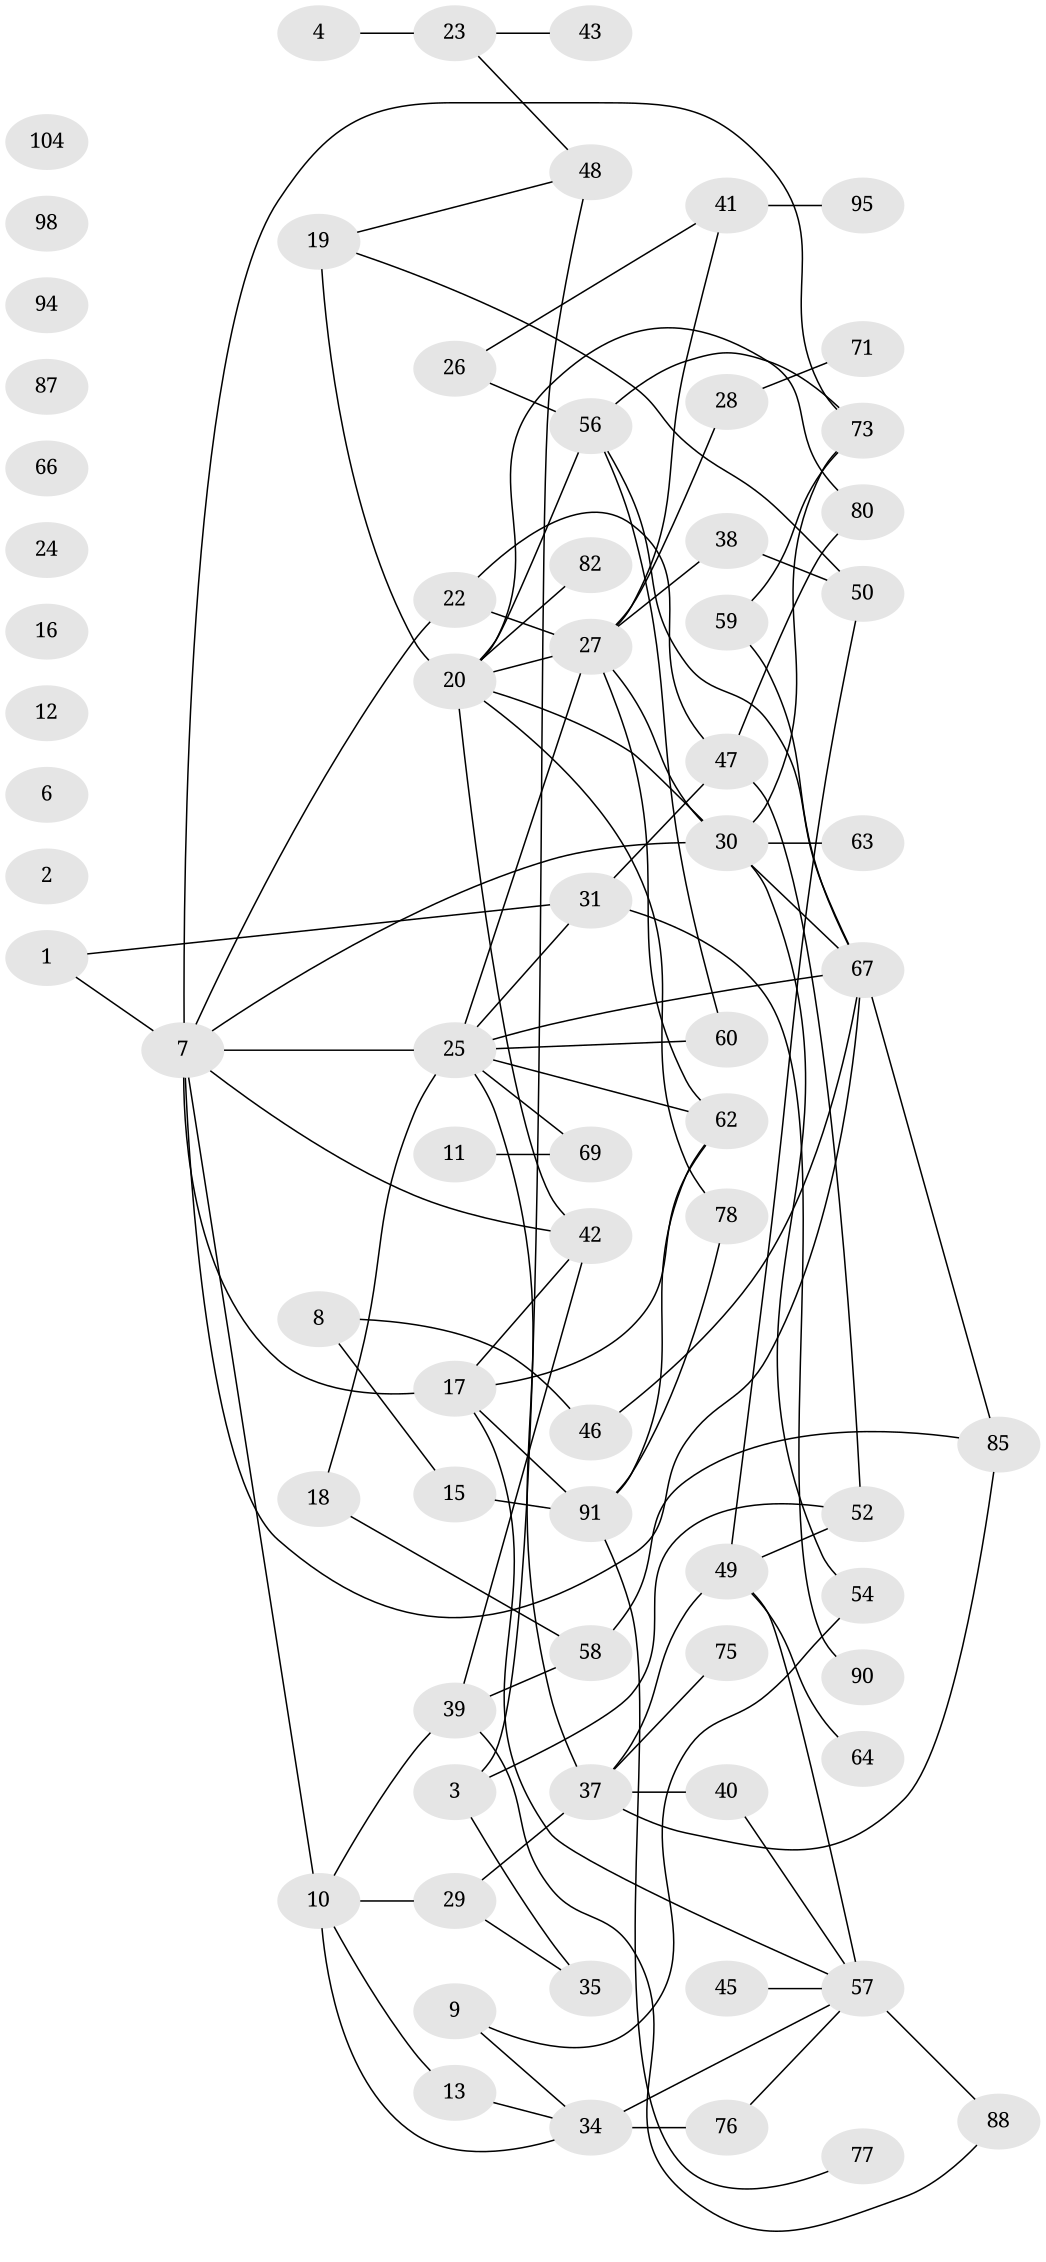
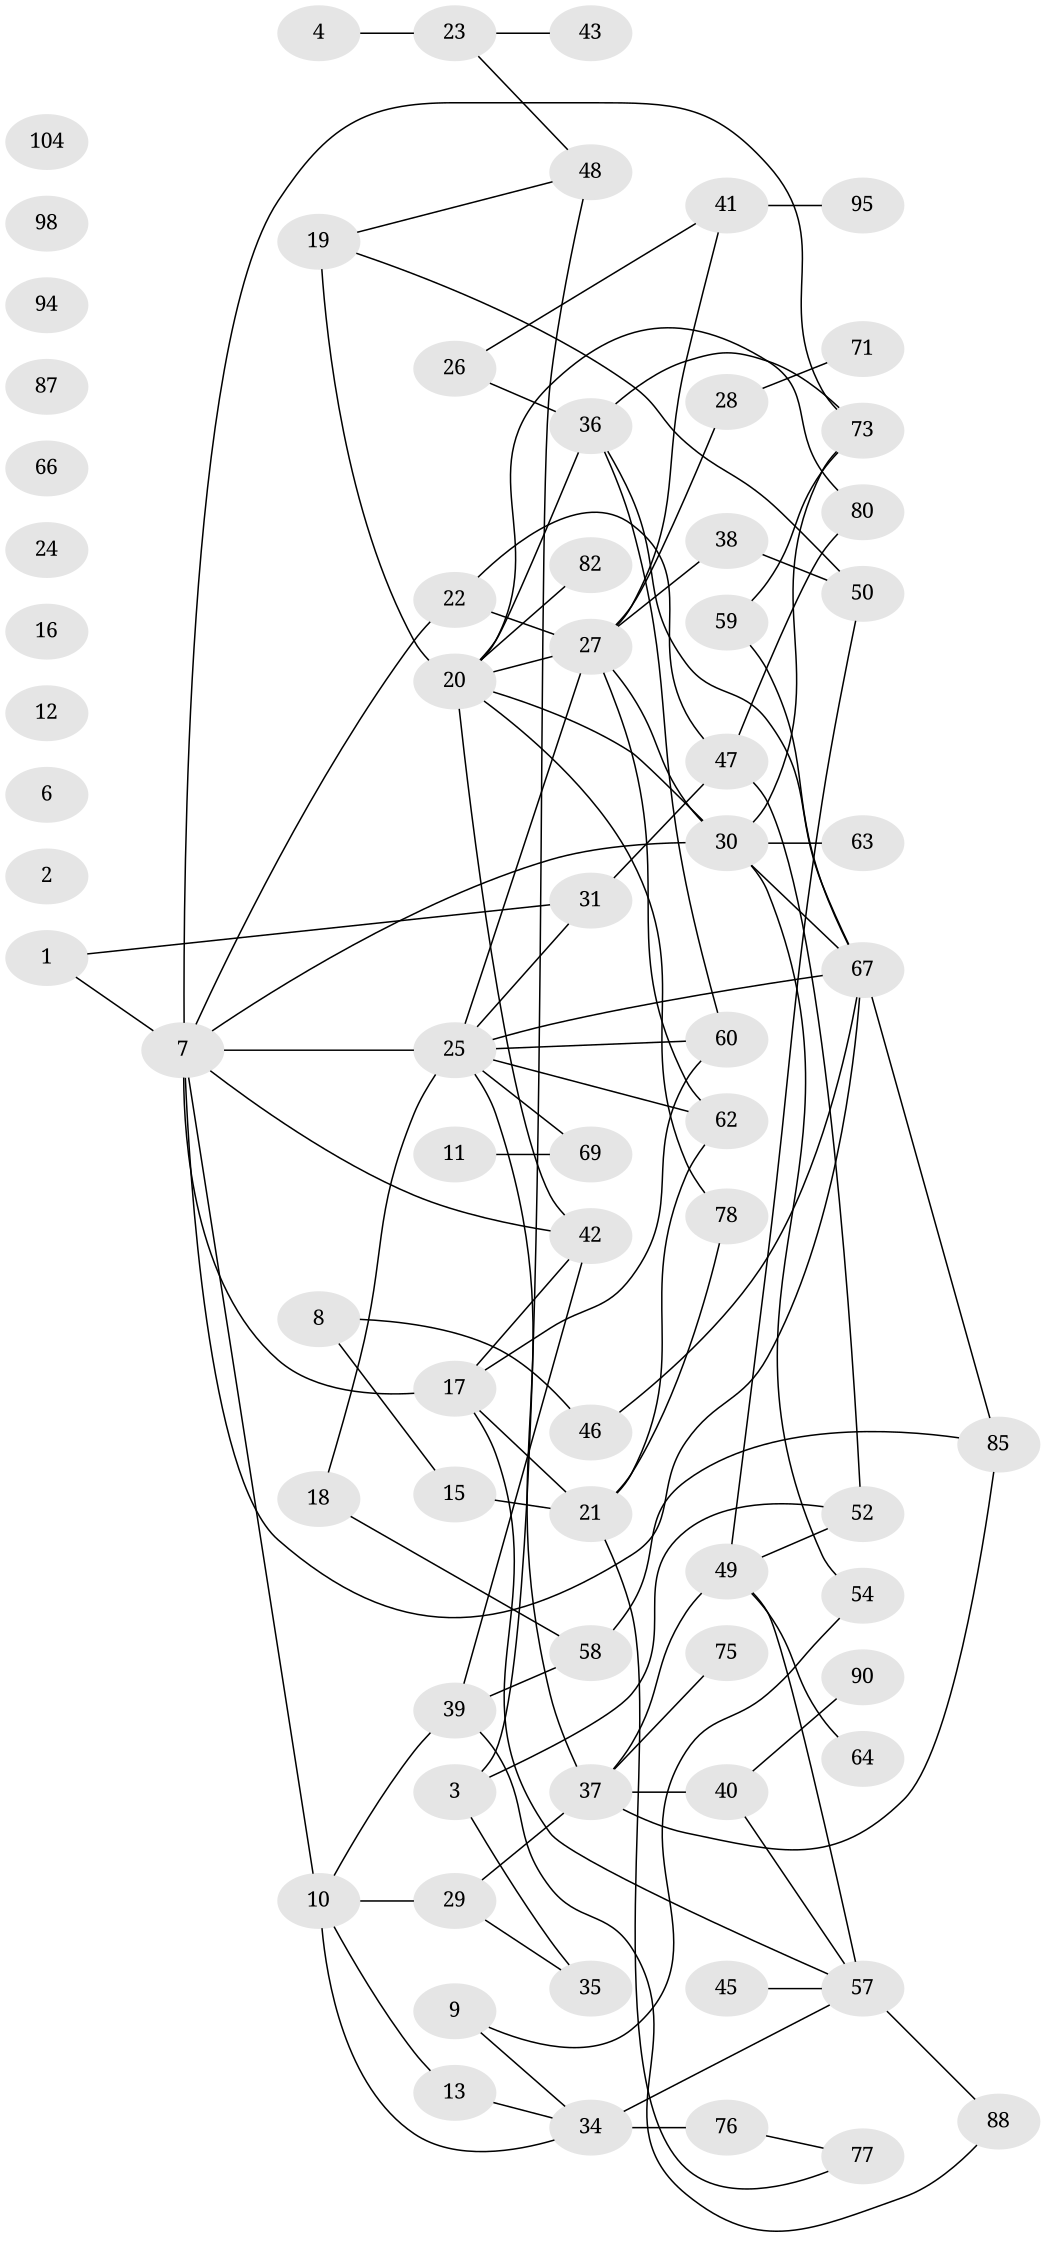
node "56": label "56" -> "36"
edge "31" -- "90": now "40" -- "90"
edge "62" -- "17": now "60" -- "17"
node "91": label "91" -> "21"
edge "57" -- "76": now "77" -- "76"
